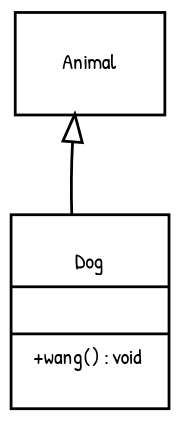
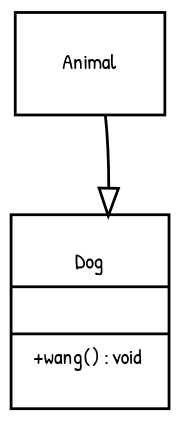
edge "Dog" -> "Animal": reversed
